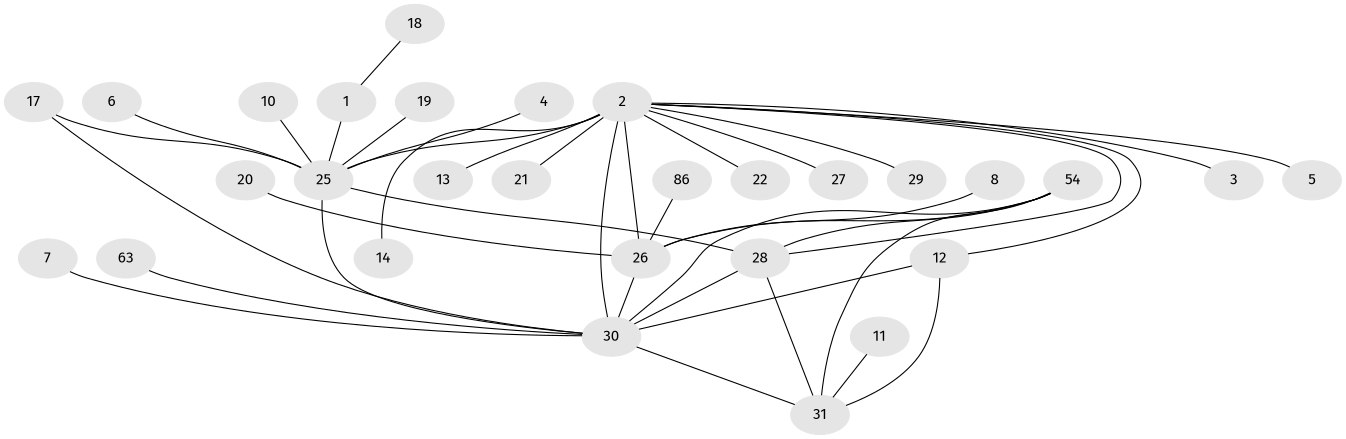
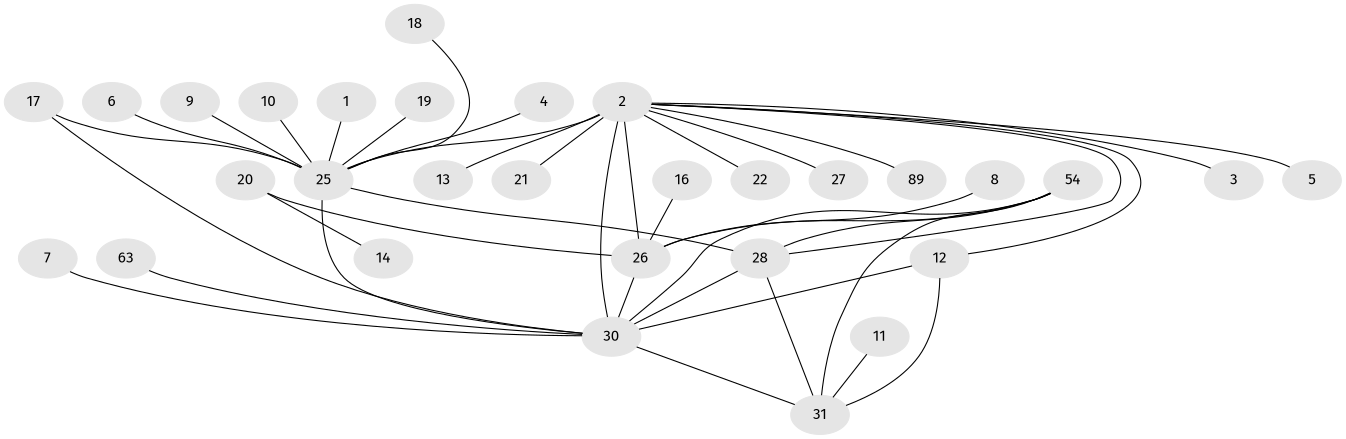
edge "18" -- "1": now "18" -- "25"
node "9": added
edge "2" -- "14": now "20" -- "14"
node "86": label "86" -> "16"
node "29": label "29" -> "89"
